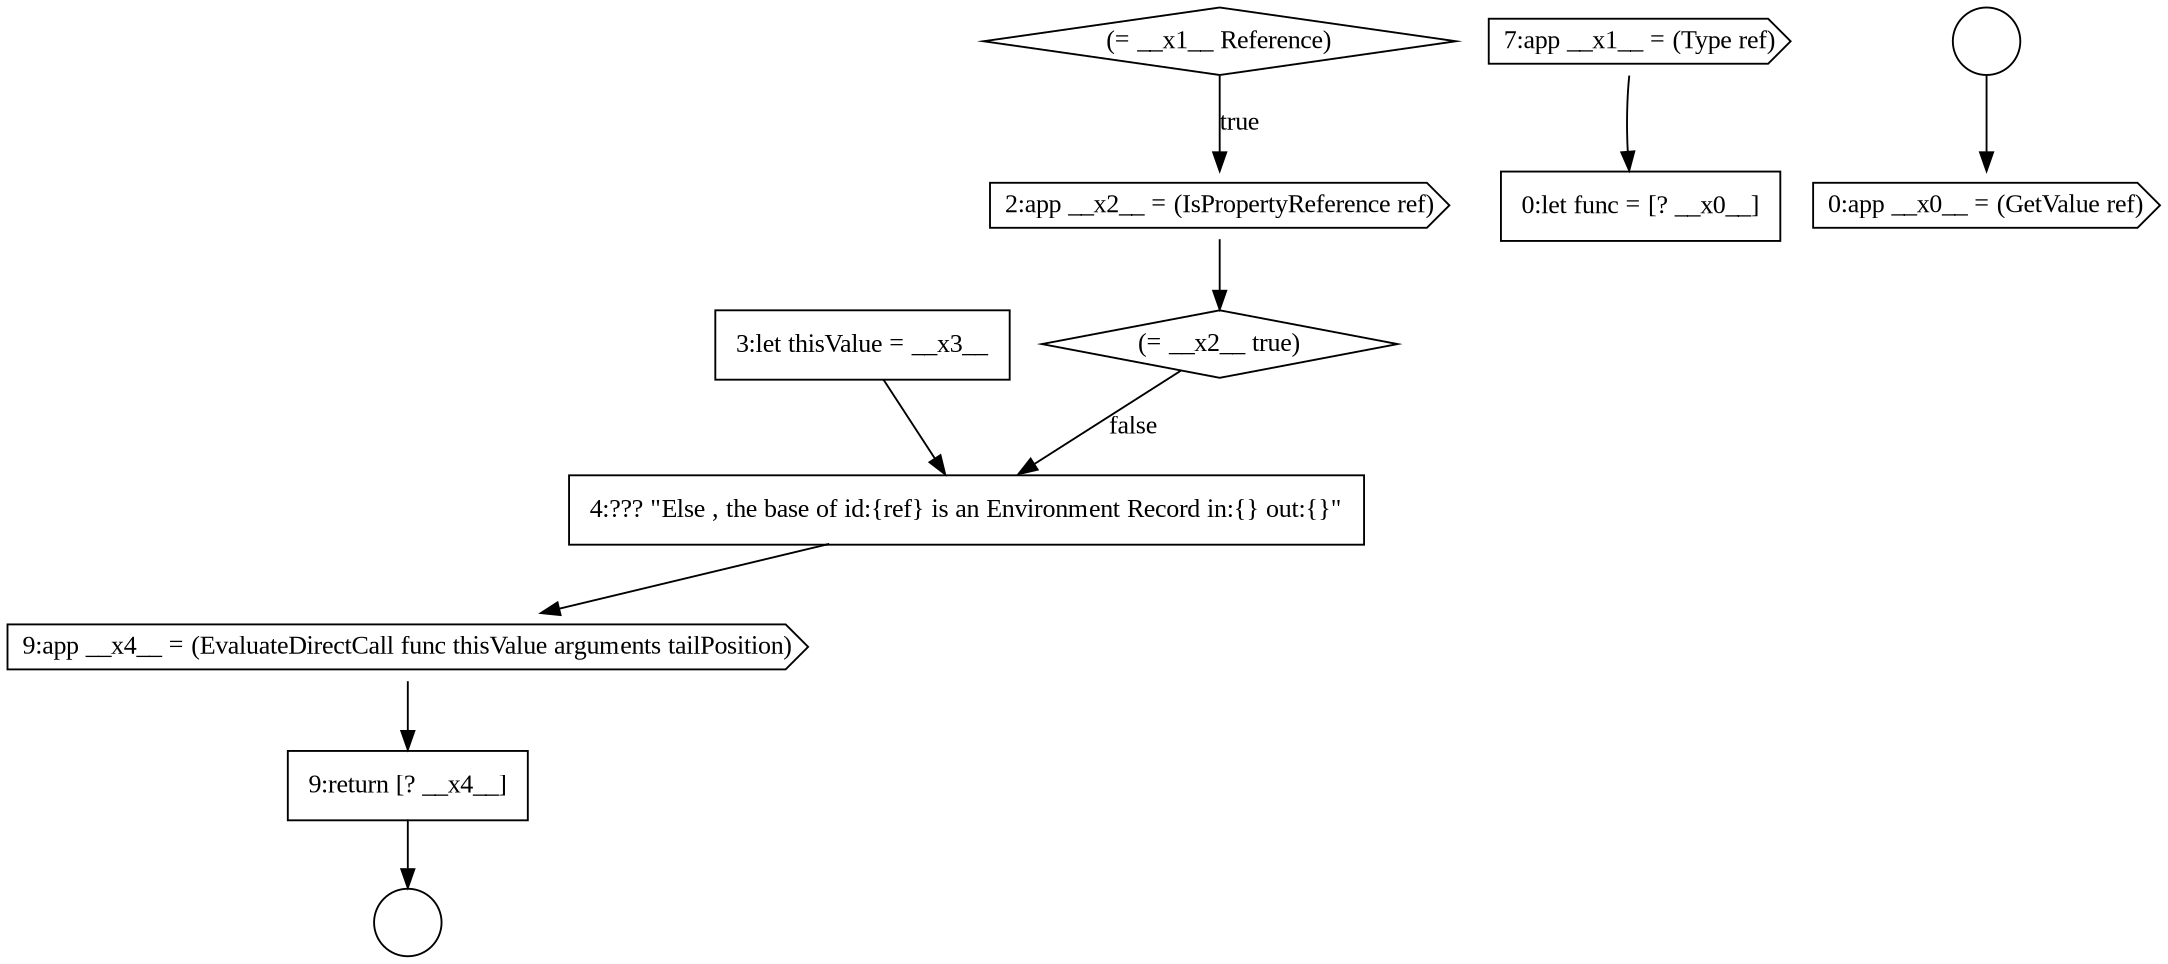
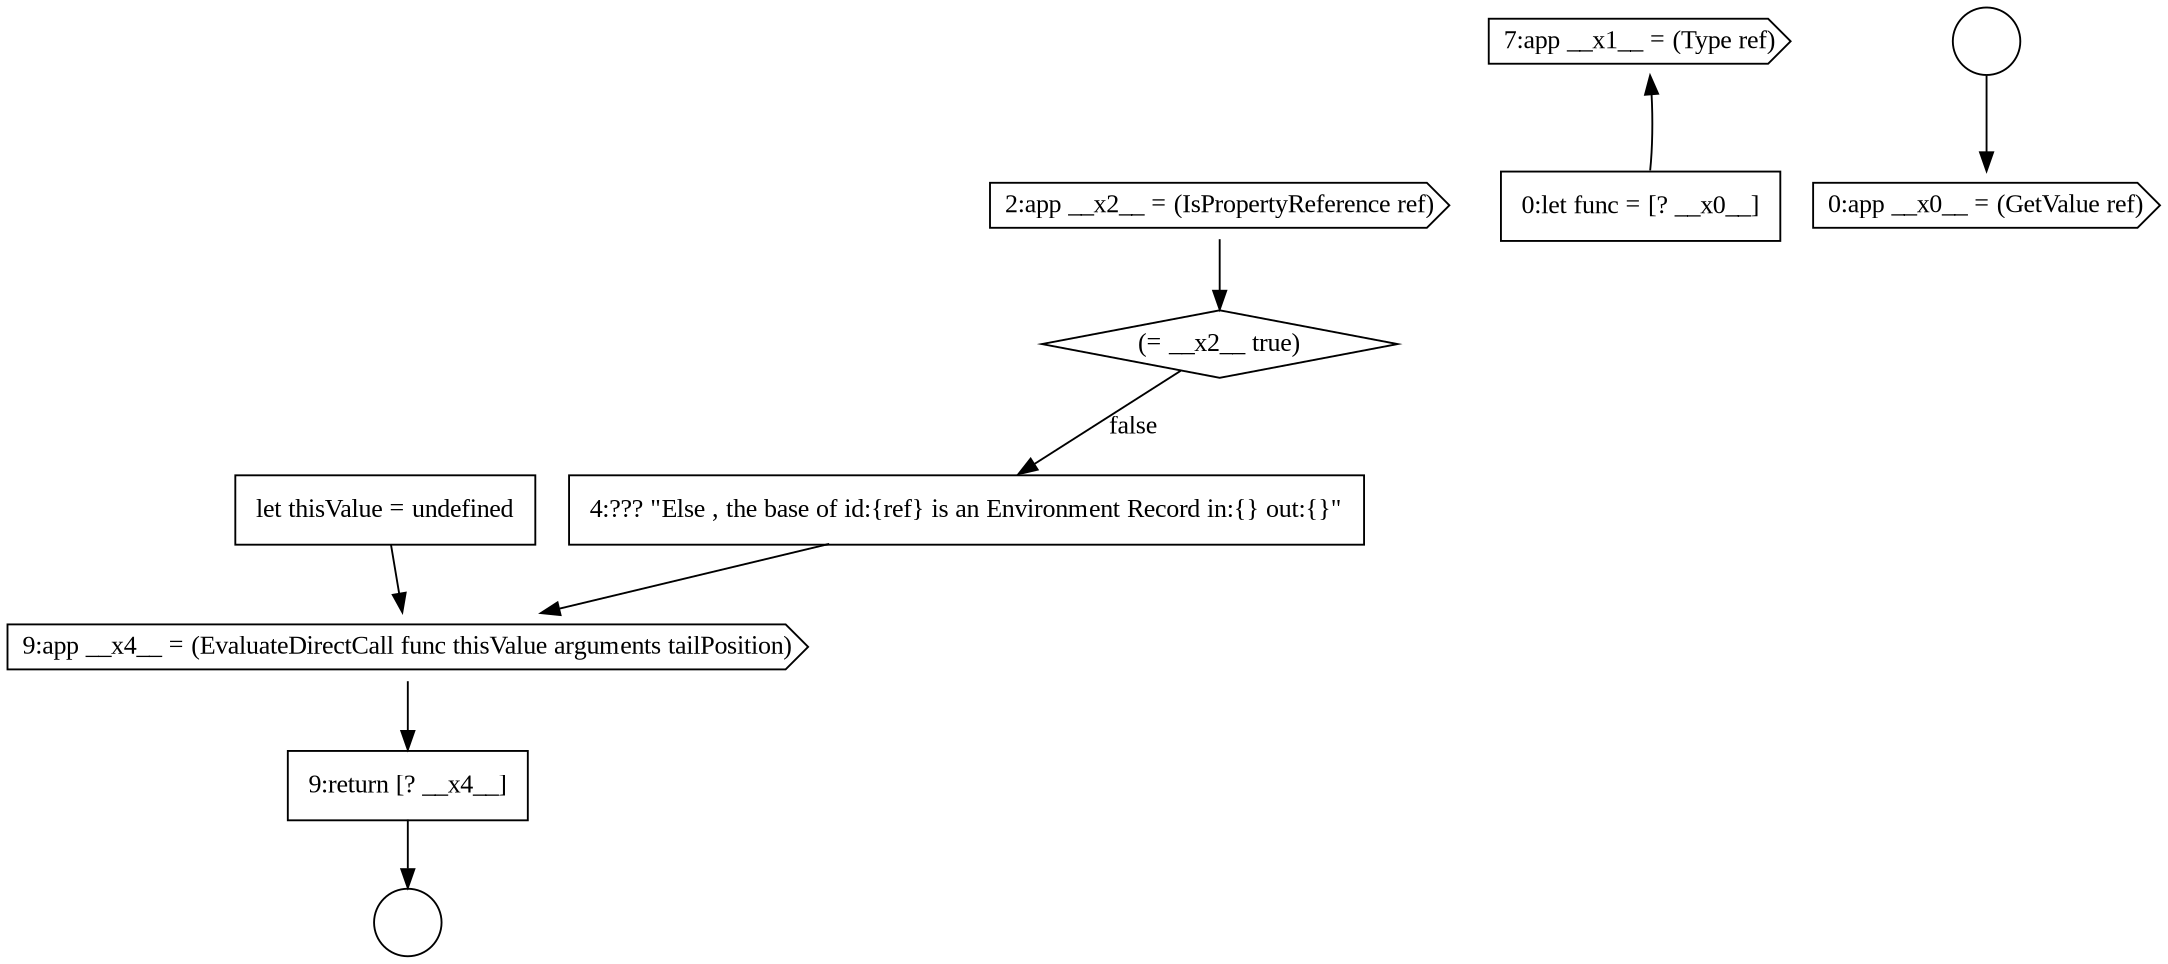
node "(= __x1__ Reference)": removed
edge "7:app __x1__ = (Type ref)" -> "0:let func = [? __x0__]": reversed
node "3:let thisValue = __x3__": removed
node "let thisValue = undefined": added
